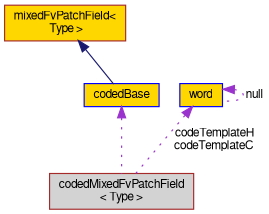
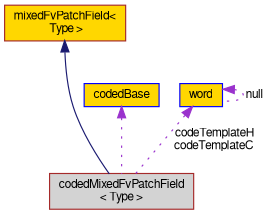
edge "codedBase" -> "mixedFvPatchField< Type >": now "codedMixedFvPatchField < Type >" -> "mixedFvPatchField< Type >"
